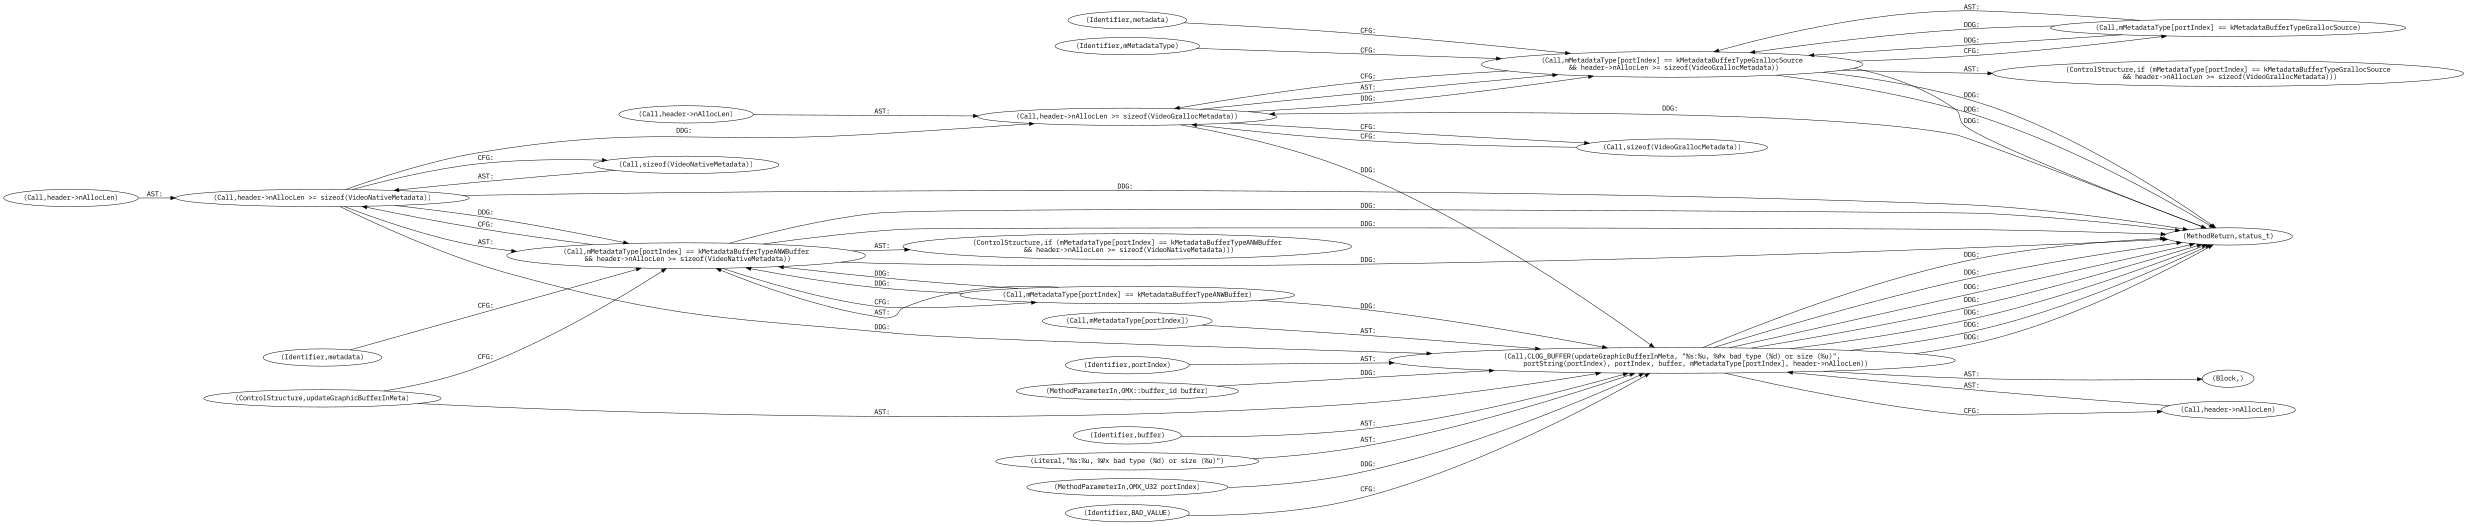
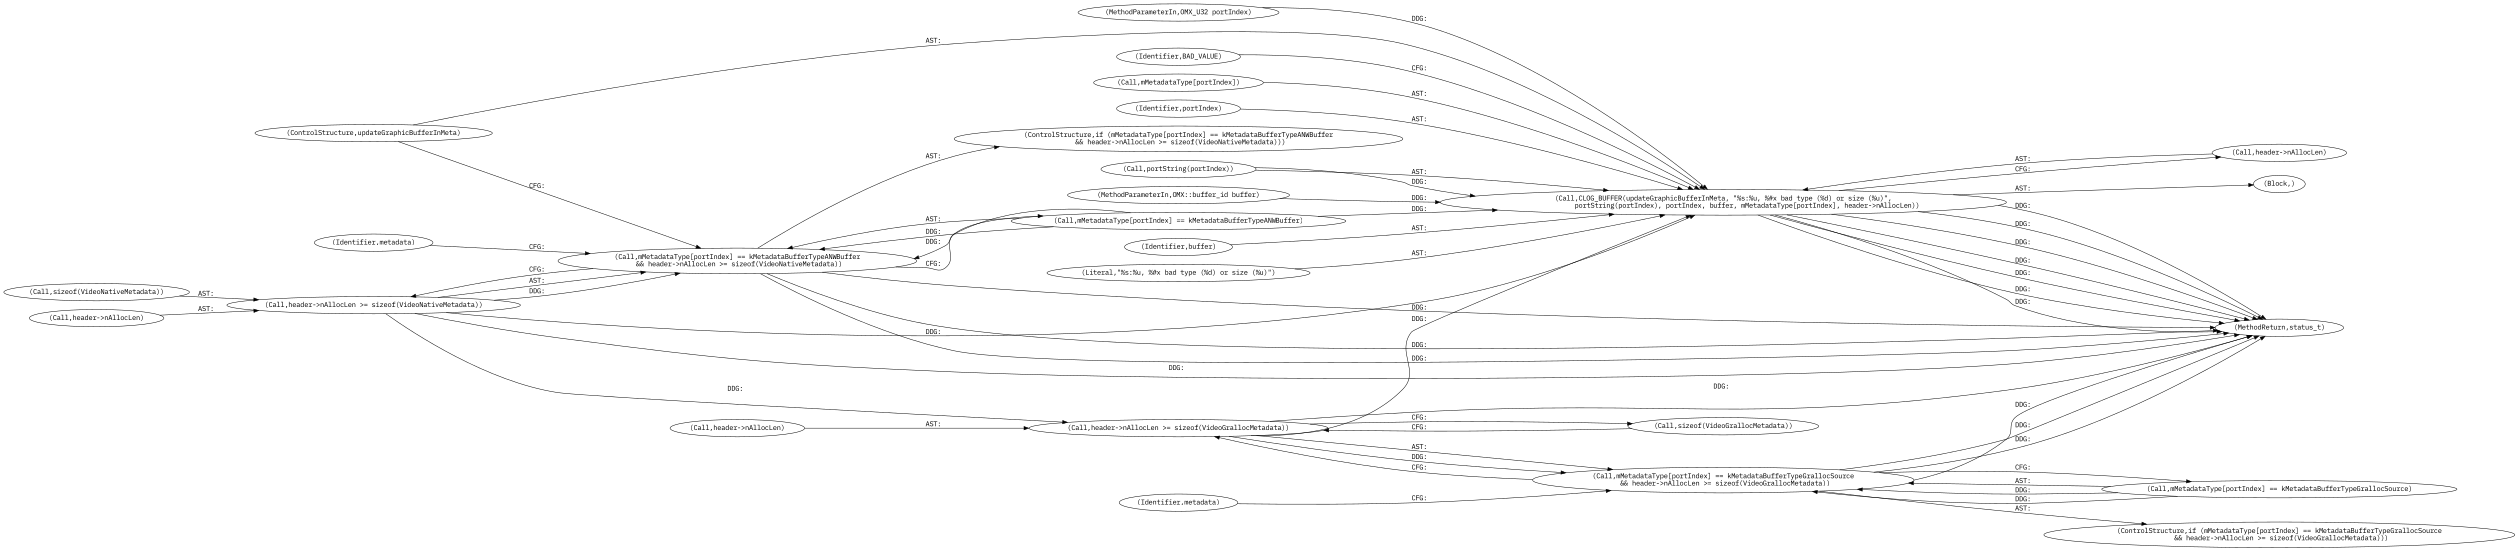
node "(Identifier,mMetadataType)": removed
edge "(MethodReturn,status_t)" -> "(Call,header->nAllocLen >= sizeof(VideoGrallocMetadata))": reversed
edge "(Call,header->nAllocLen >= sizeof(VideoNativeMetadata))" -> "(Call,sizeof(VideoNativeMetadata))": removed, label "CFG:"
node "(Call,portString(portIndex))": added
